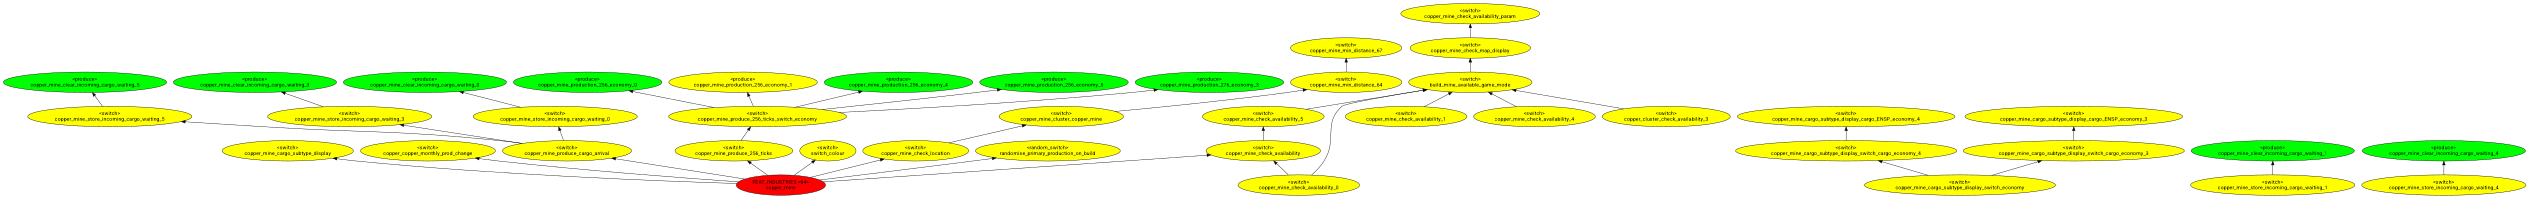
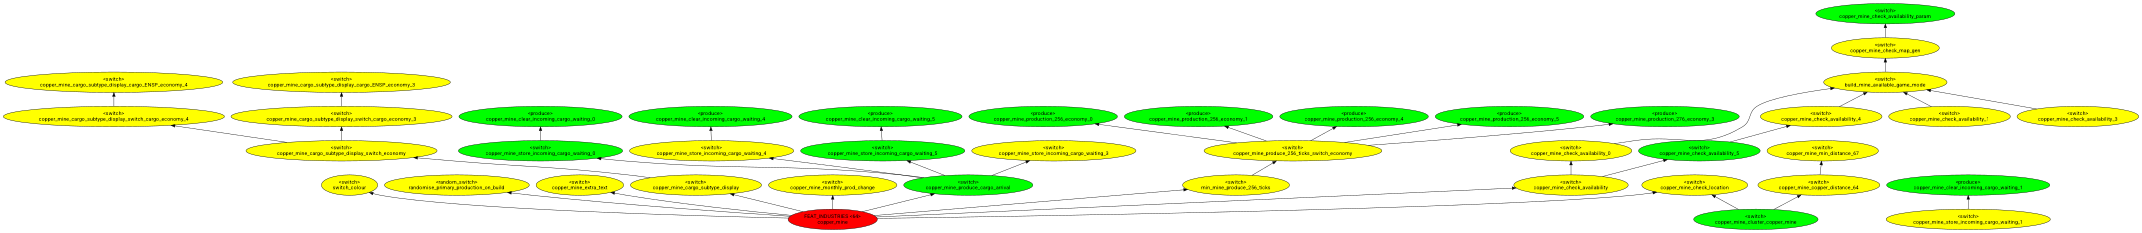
node "<switch> copper_mine_check_availability_param": fillcolor yellow -> green
node "<switch> copper_mine_check_map_display": label "<switch> copper_mine_check_map_display" -> "<switch> copper_mine_check_map_gen"
node "<produce> copper_mine_clear_incoming_cargo_waiting_3": removed
node "<produce> copper_mine_production_256_economy_1": fillcolor yellow -> green
node "<switch> copper_mine_min_distance_64": label "<switch> copper_mine_min_distance_64" -> "<switch> copper_mine_copper_distance_64"
edge "<switch> copper_mine_check_availability_5" -> "<switch> build_mine_available_game_mode": now "<switch> copper_mine_check_availability_5" -> "<switch> copper_mine_check_availability_4"
node "<switch> copper_mine_store_incoming_cargo_waiting_5": fillcolor yellow -> green
node "<switch> copper_mine_store_incoming_cargo_waiting_0": fillcolor yellow -> green
node "<switch> copper_mine_cluster_copper_mine": fillcolor yellow -> green
node "<switch> copper_mine_check_availability_5": fillcolor yellow -> green
node "<switch> copper_cluster_check_availability_3": label "<switch> copper_cluster_check_availability_3" -> "<switch> copper_mine_check_availability_3"
edge "<switch> copper_mine_check_location" -> "<switch> copper_mine_cluster_copper_mine": reversed
node "<switch> copper_copper_monthly_prod_change": label "<switch> copper_copper_monthly_prod_change" -> "<switch> copper_mine_monthly_prod_change"
node "<switch> copper_mine_produce_cargo_arrival": fillcolor yellow -> green
node "<switch> copper_mine_produce_256_ticks": label "<switch> copper_mine_produce_256_ticks" -> "<switch> min_mine_produce_256_ticks"
edge "<switch> copper_mine_cargo_subtype_display" -> "<switch> copper_mine_cargo_subtype_display_switch_economy": added
edge "<switch> copper_mine_produce_cargo_arrival" -> "<switch> copper_mine_store_incoming_cargo_waiting_4": added
edge "<switch> copper_mine_check_availability_0" -> "<switch> copper_mine_check_availability": reversed
node "<switch> copper_mine_extra_text": added
